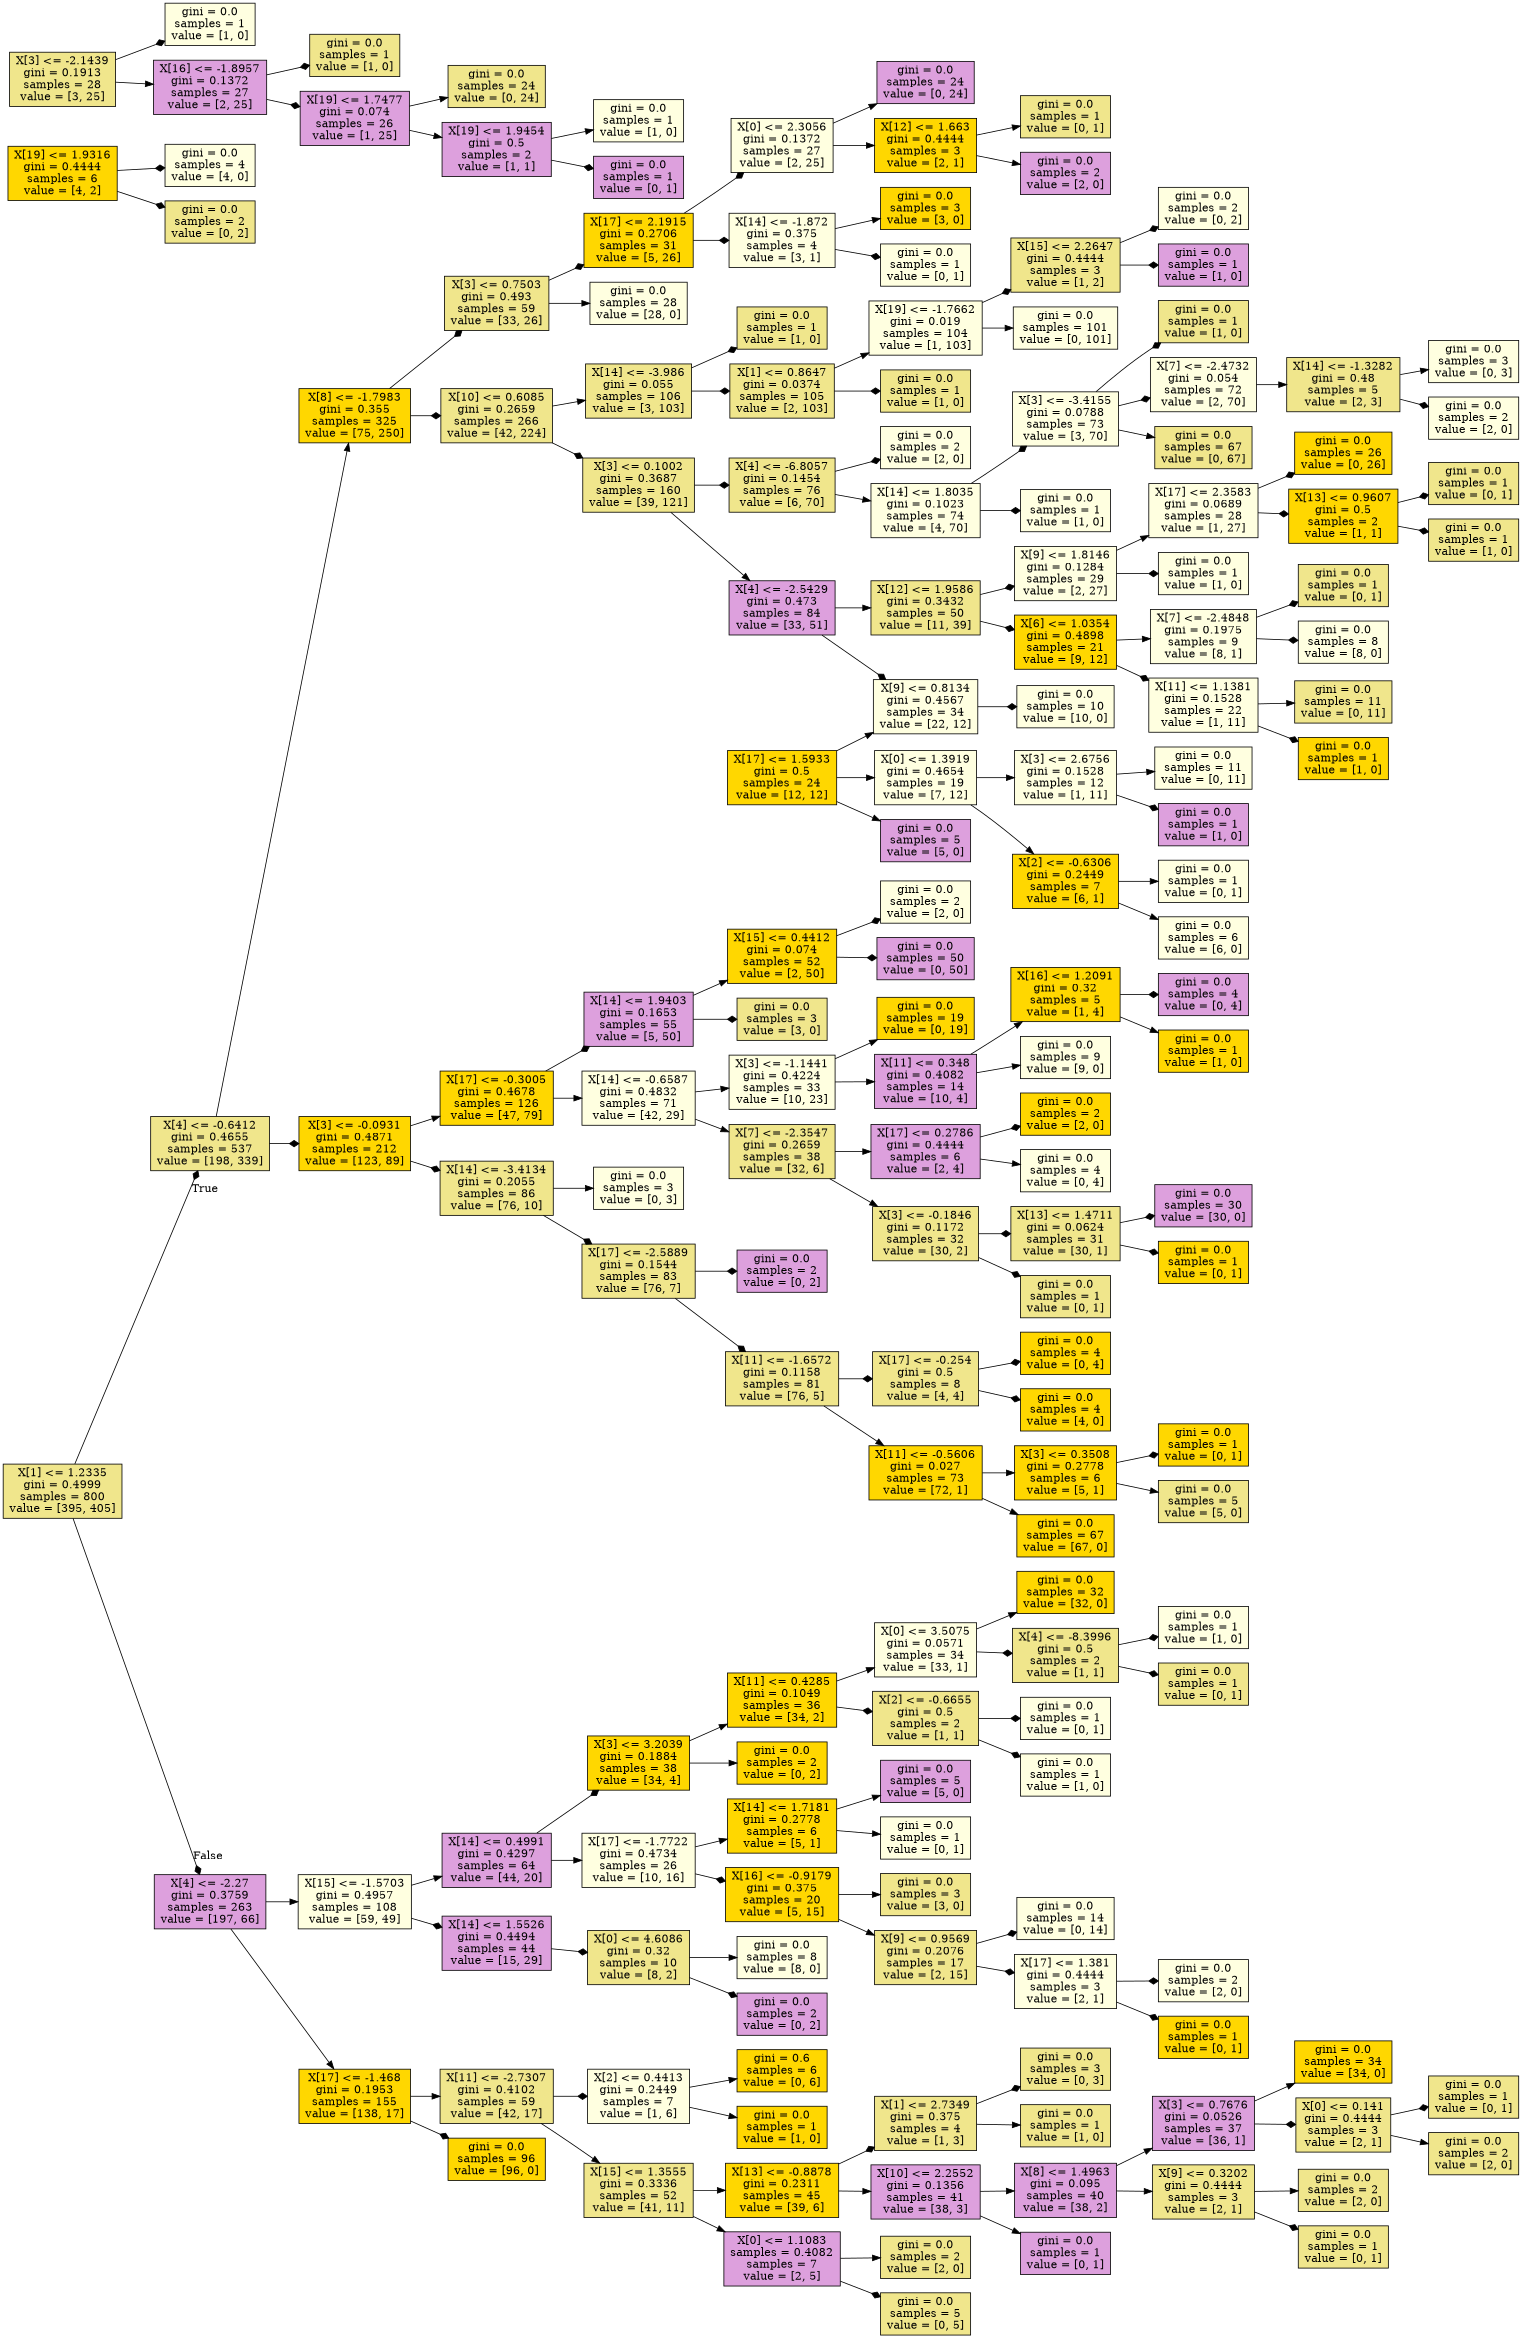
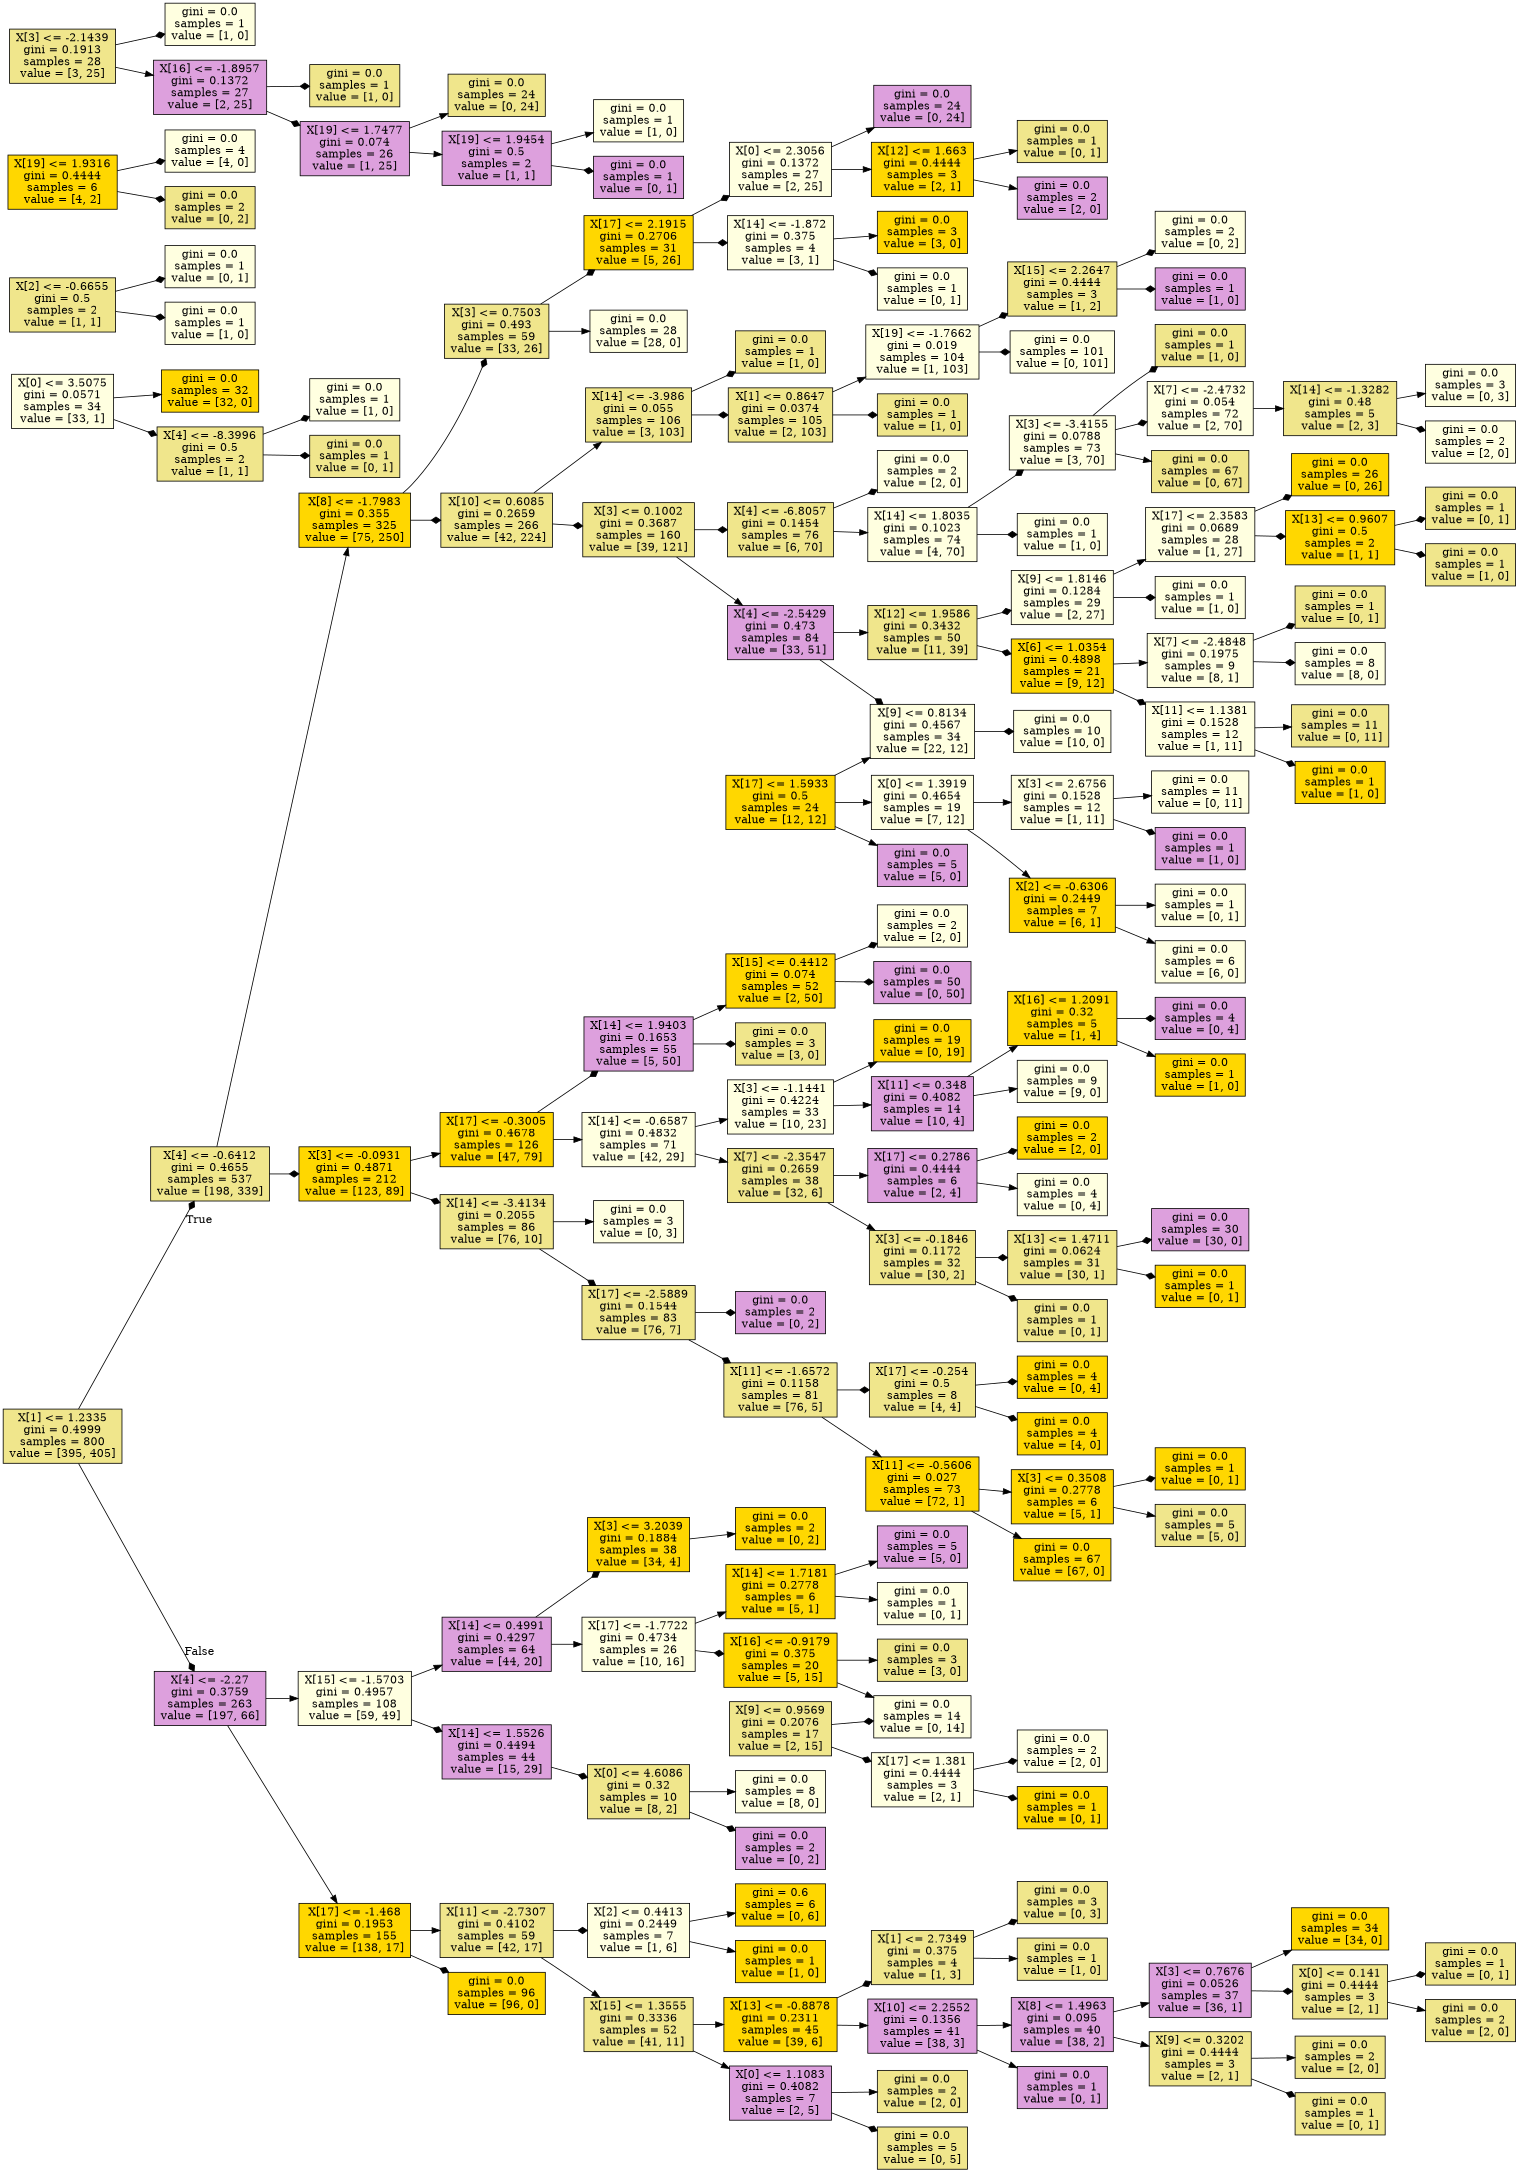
edge "X[19] <= -1.7662 gini = 0.019 samples = 104 value = [1, 103]" -> "gini = 0.0 samples = 101 value = [0, 101]": arrowhead normal -> diamond
node "X[11] <= 1.1381 gini = 0.1528 samples = 22 value = [1, 11]": label "X[11] <= 1.1381 gini = 0.1528 samples = 22 value = [1, 11]" -> "X[11] <= 1.1381 gini = 0.1528 samples = 12 value = [1, 11]"
node "X[11] <= 0.4285 gini = 0.1049 samples = 36 value = [34, 2]": removed
edge "X[16] <= -0.9179 gini = 0.375 samples = 20 value = [5, 15]" -> "X[9] <= 0.9569 gini = 0.2076 samples = 17 value = [2, 15]": now "X[16] <= -0.9179 gini = 0.375 samples = 20 value = [5, 15]" -> "gini = 0.0 samples = 14 value = [0, 14]"
node "X[0] <= 1.1083 samples = 0.4082 samples = 7 value = [2, 5]": label "X[0] <= 1.1083 samples = 0.4082 samples = 7 value = [2, 5]" -> "X[0] <= 1.1083 gini = 0.4082 samples = 7 value = [2, 5]"
